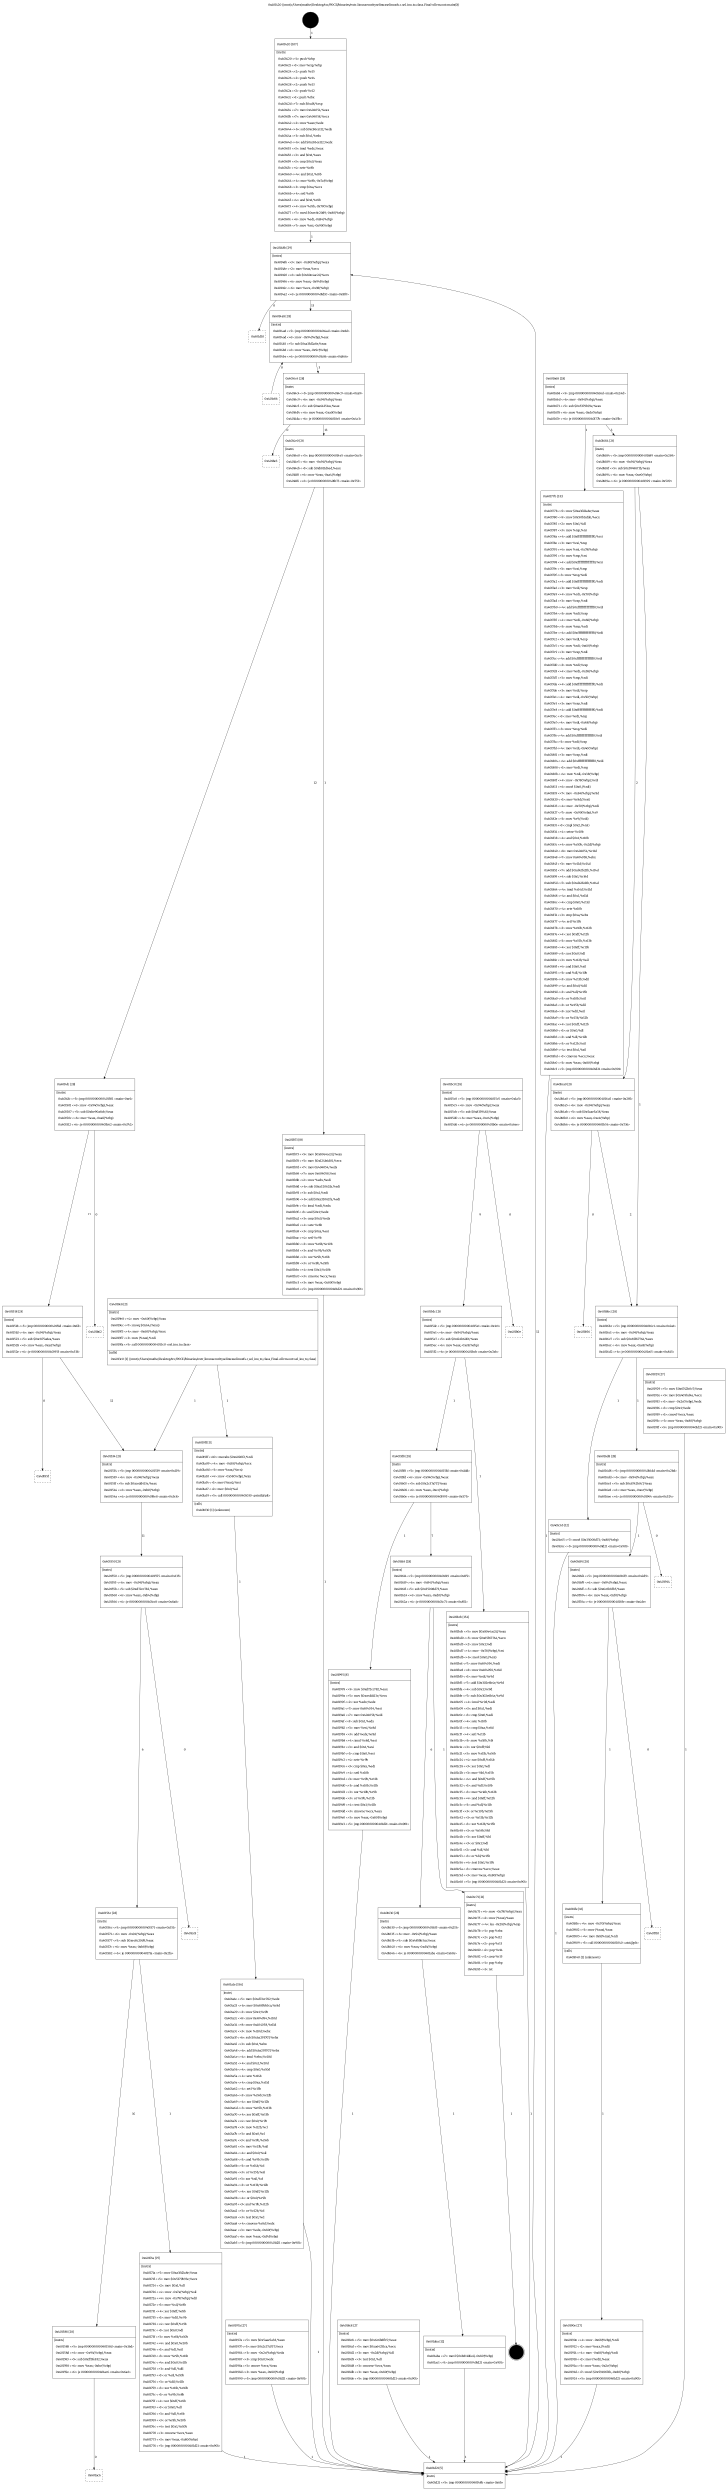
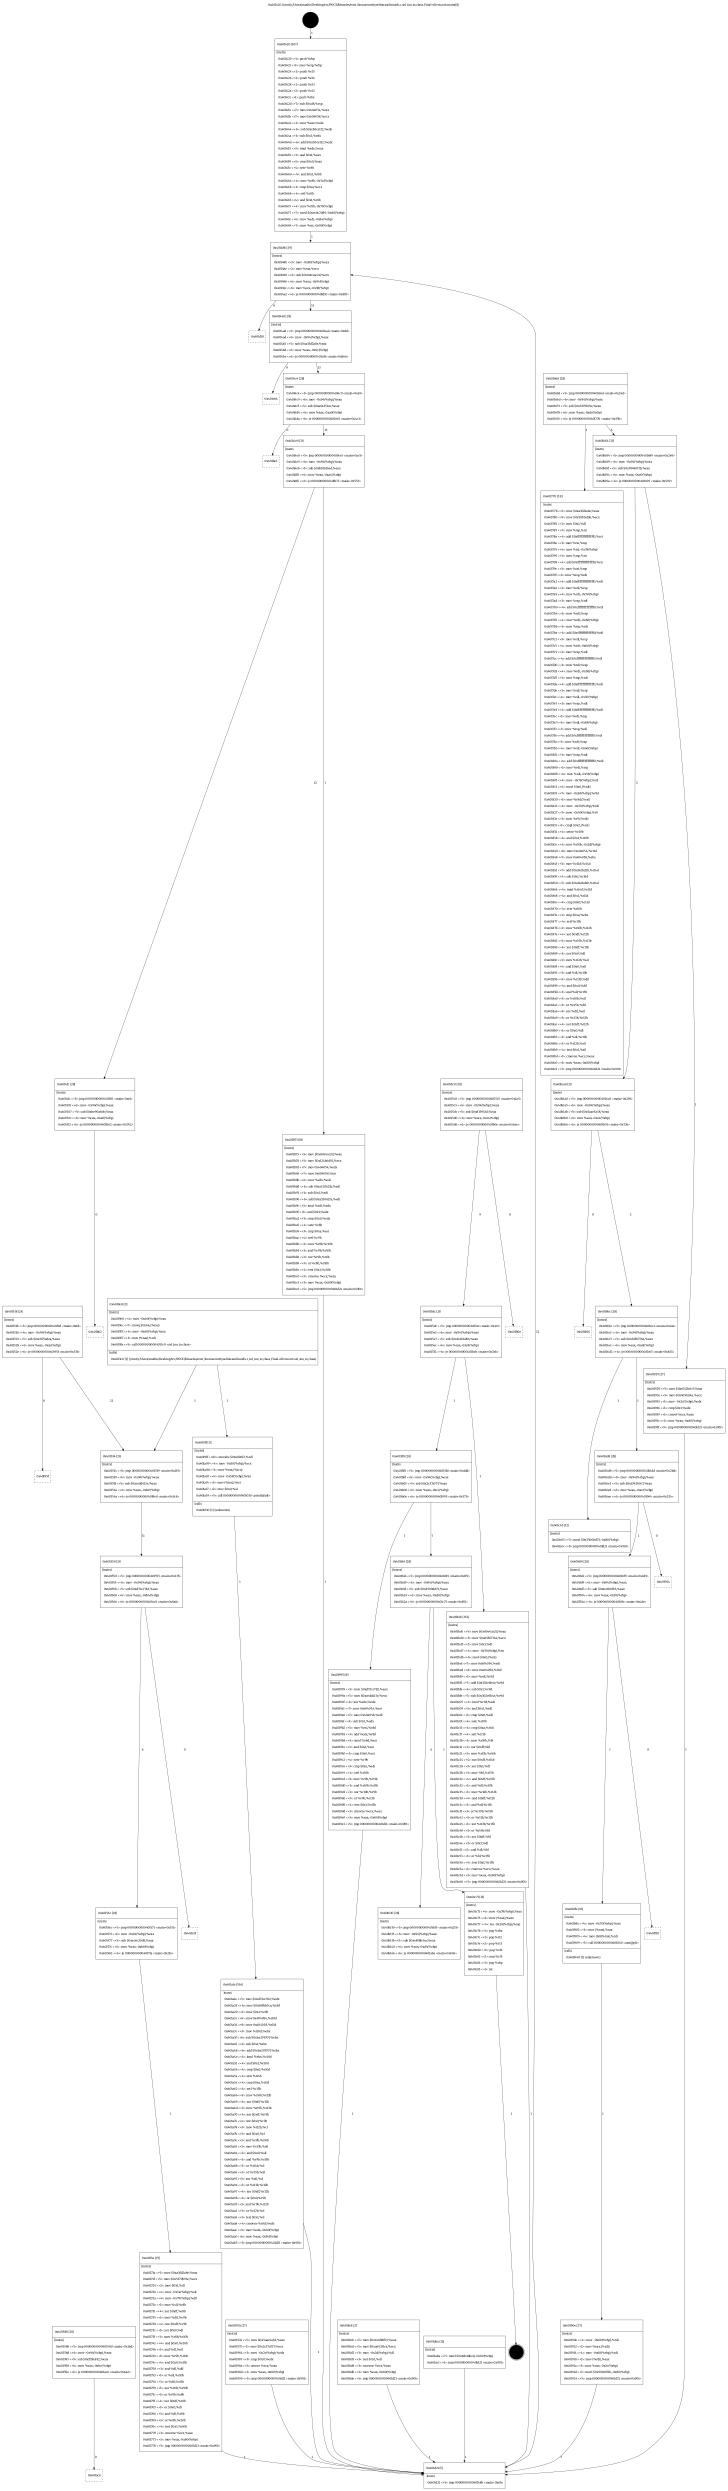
edge "0x4014a8 [28]" -> "0x4014c4 [28]": label " 3" -> " 13"
edge "0x401c86" -> "0x4014a8 [28]": reversed
edge "0x401684 [28]" -> "0x4016bc [28]": now "0x401684 [28]" -> "0x401929 [27]"
edge "0x4014fc [28]" -> "0x401518 [28]": removed, label "12"
edge "0x40177b [333]" -> "0x401d21 [5]": removed, label "1"
edge "0x401c65 [12]" -> "0x401d21 [5]": removed, label "1"
edge "0x40156c [28]" -> "0x401588 [28]": removed, label "10"
edge "0x401630 [28]" -> "0x401aba [12]": removed, label "1"
